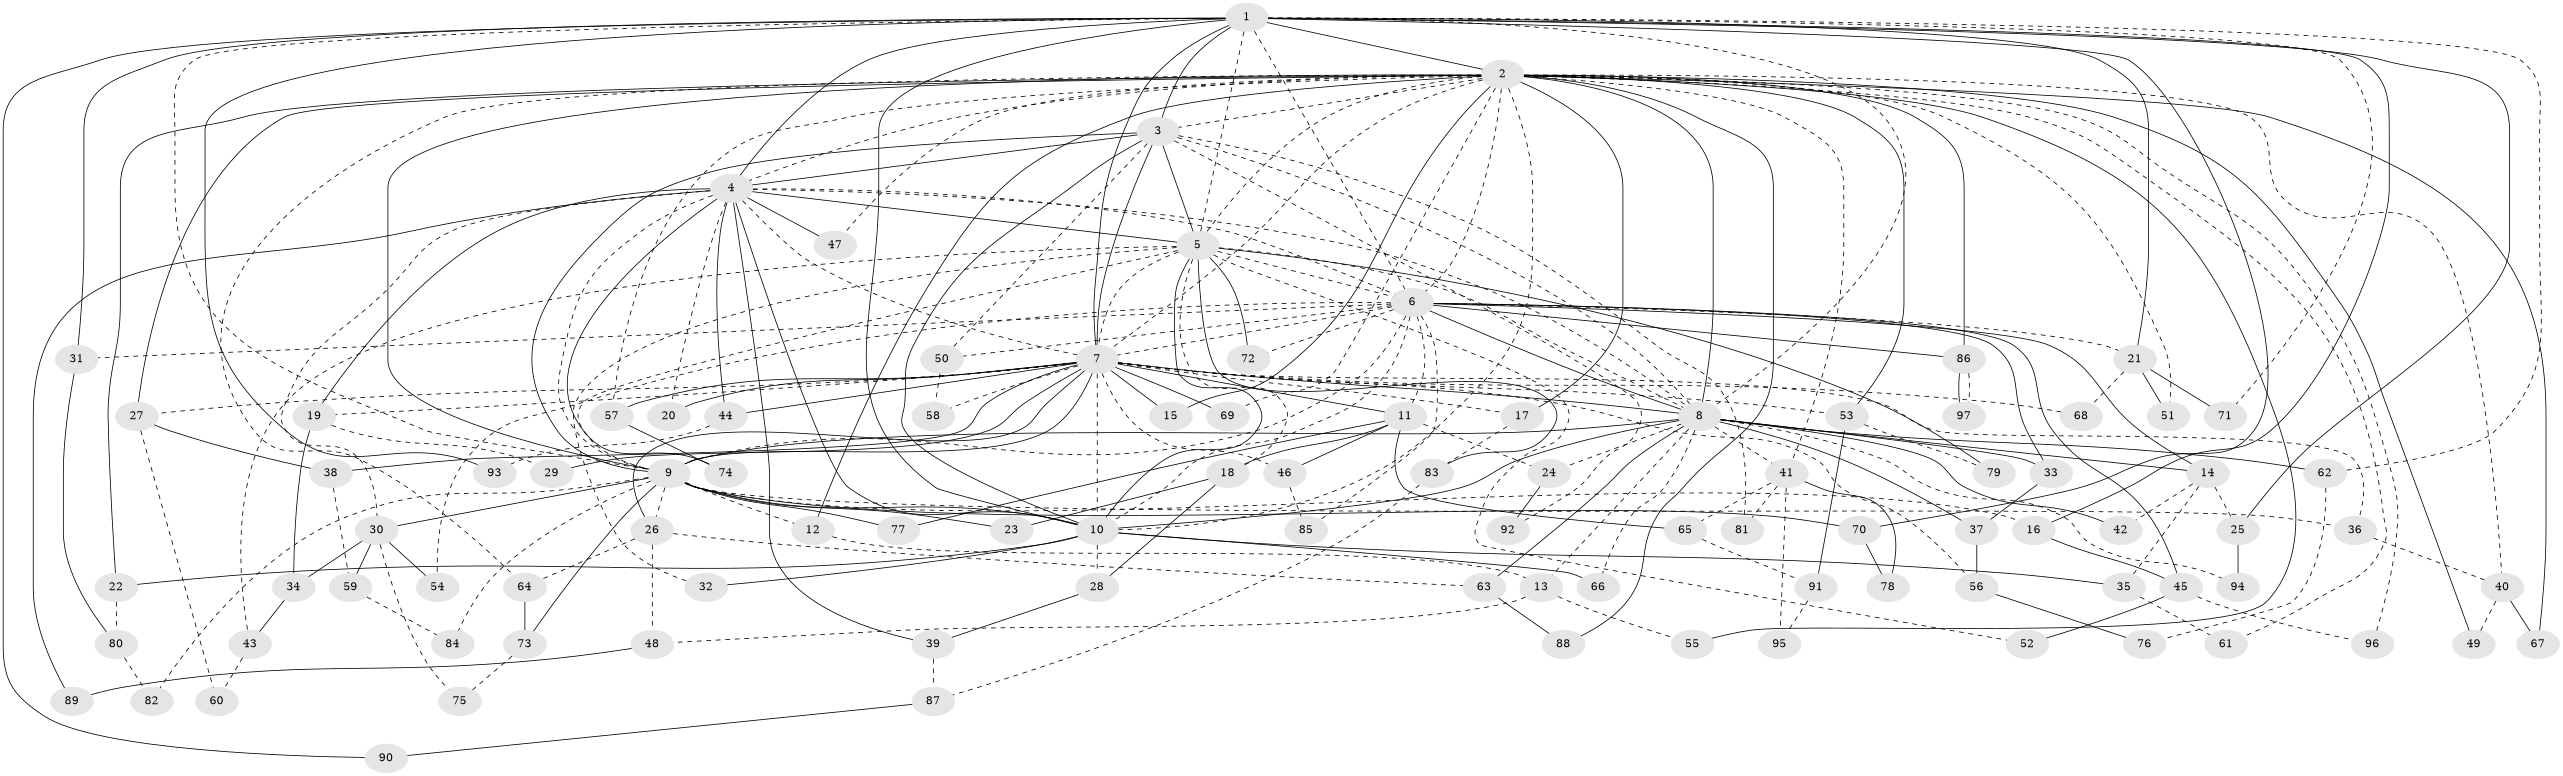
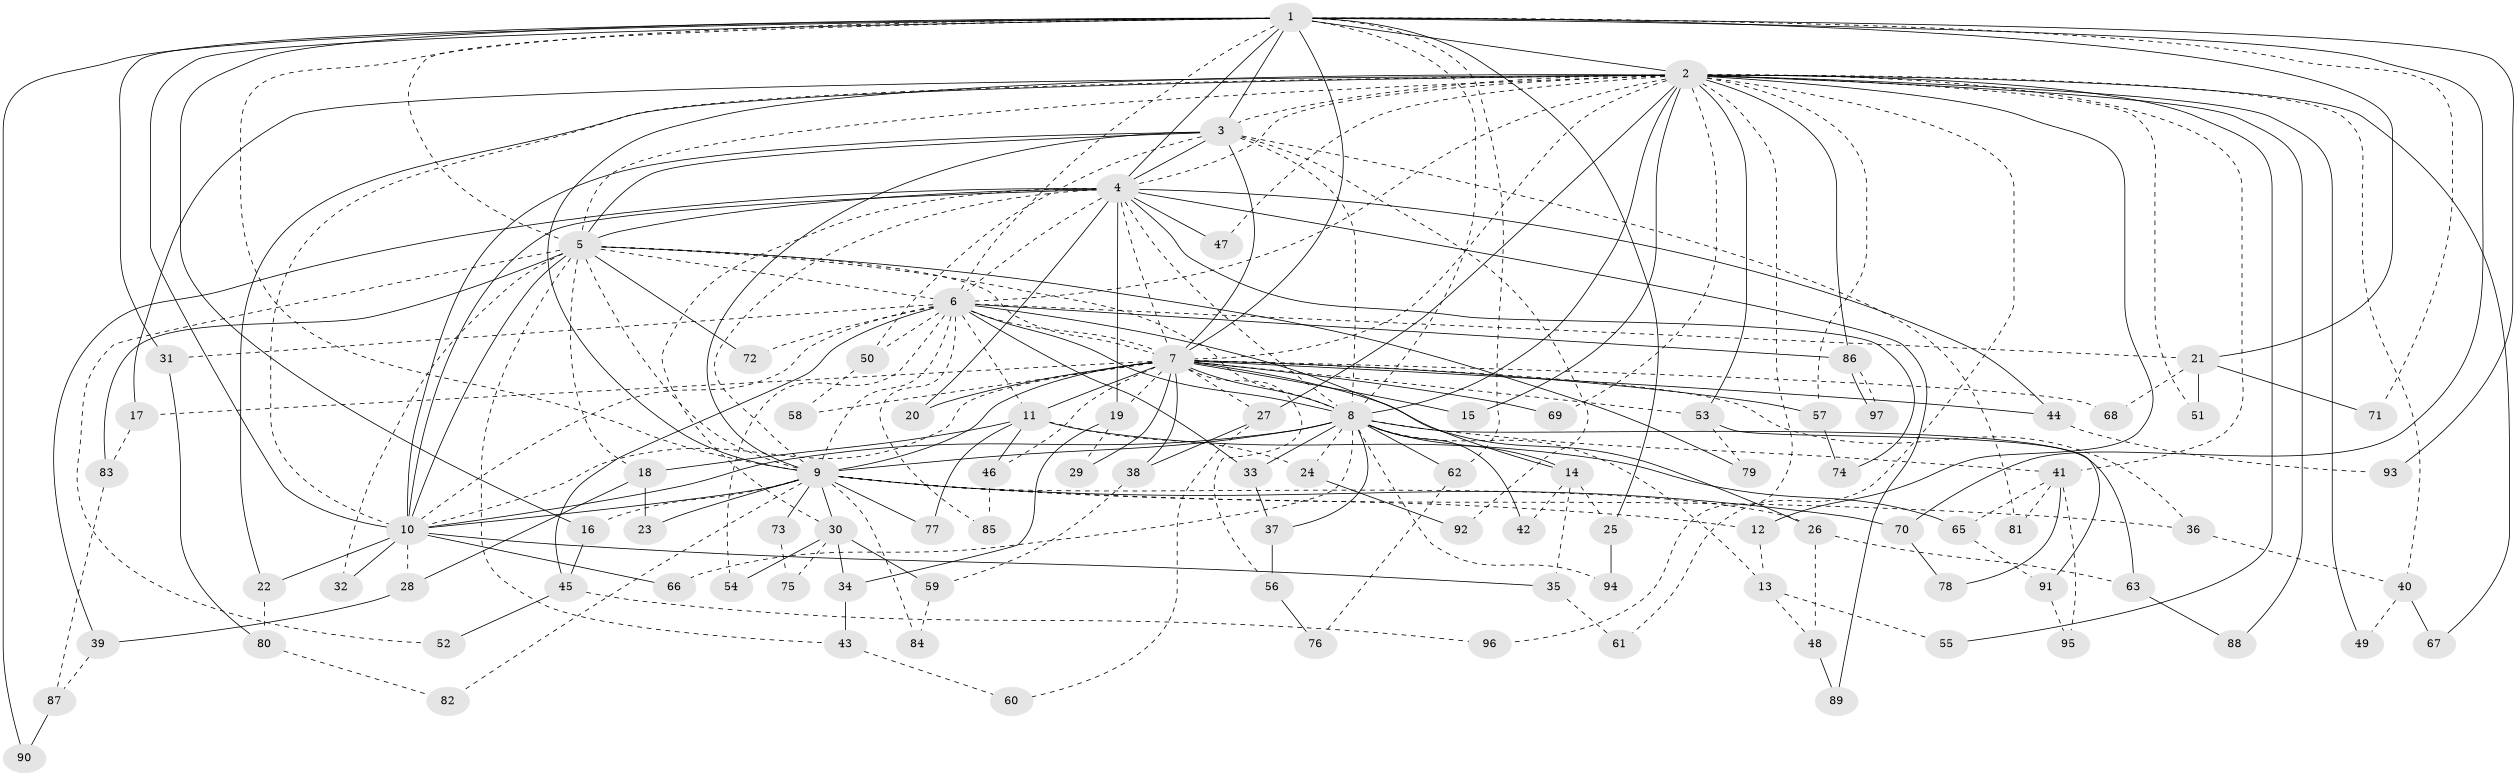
edge "4" -- "20": style dashed -> solid
node "64": removed
